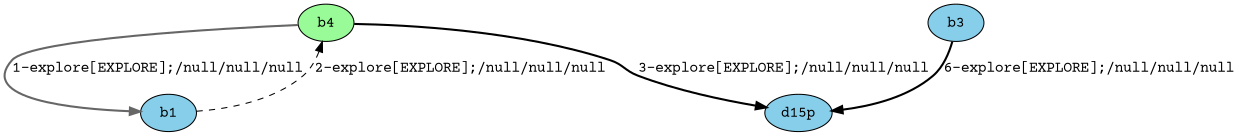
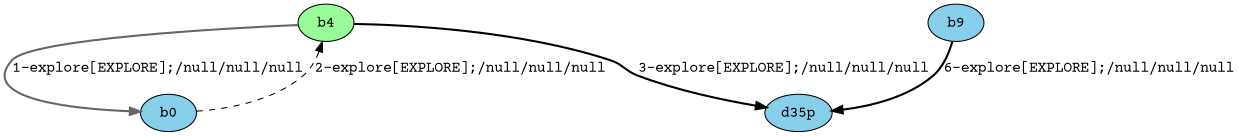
node "b3": label "b3" -> "b9"
node "b1": label "b1" -> "b0"
node "d15p": label "d15p" -> "d35p"
